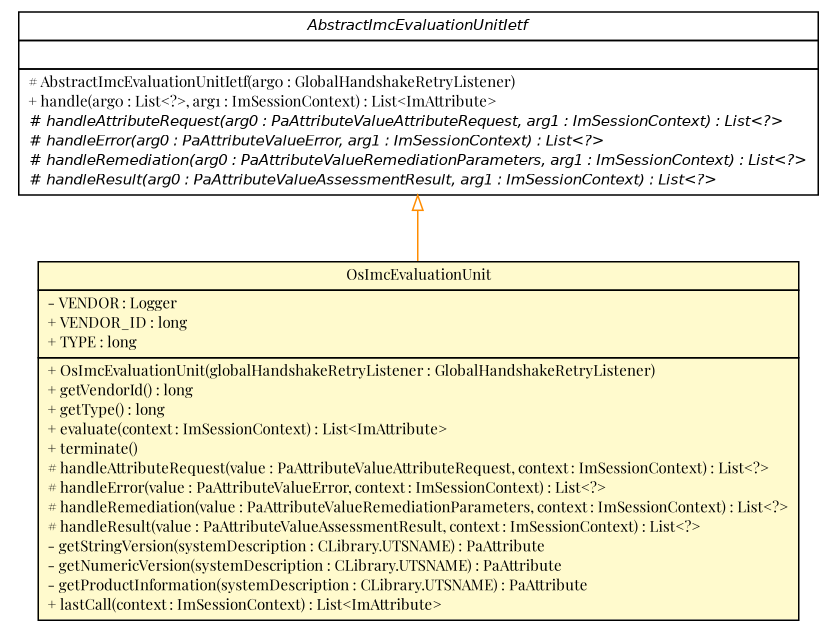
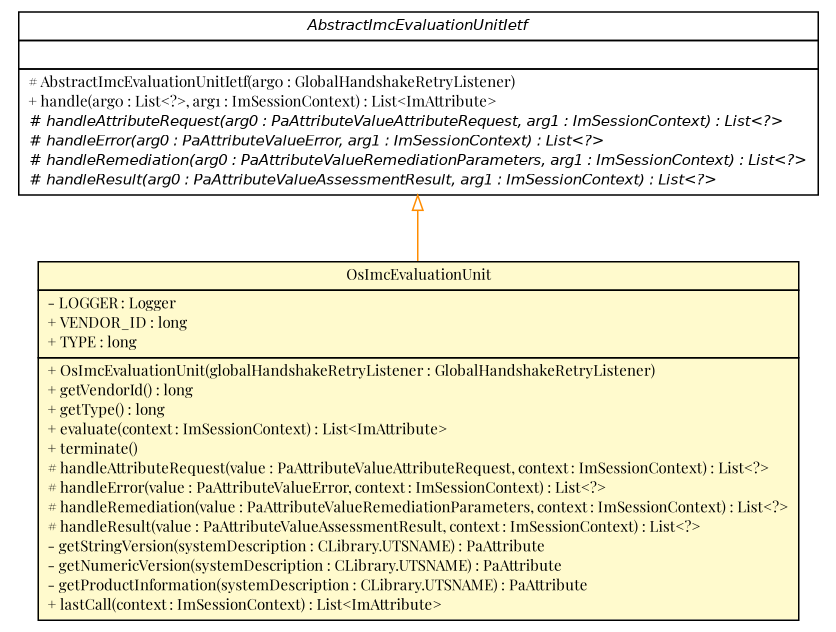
node "OsImcEvaluationUnit": text "- VENDOR : Logger" -> "- LOGGER : Logger"
